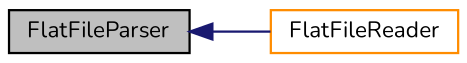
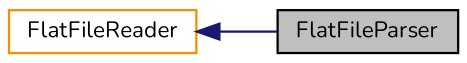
edge "FlatFileReader" -> "FlatFileParser": reversed
